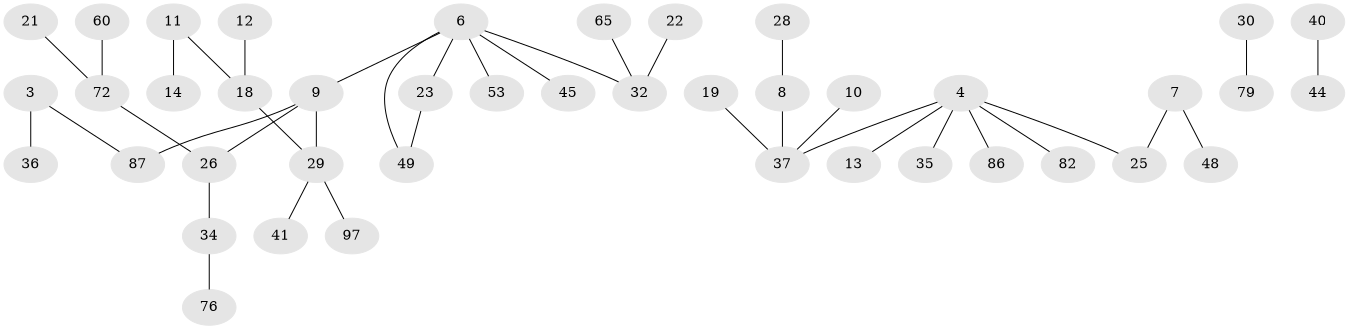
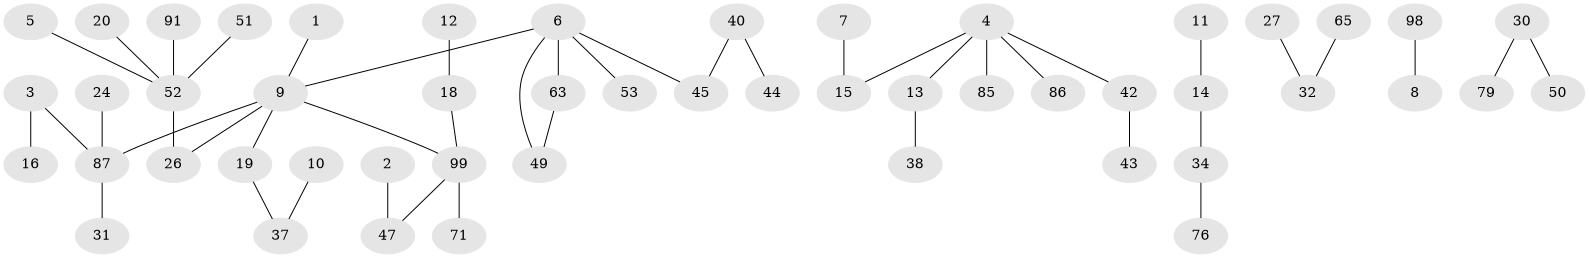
node "21": label "21" -> "91"
node "5": added
node "60": label "60" -> "20"
node "51": added
node "1": added
node "22": label "22" -> "27"
node "28": label "28" -> "98"
edge "6" -- "32": removed
edge "11" -- "18": removed
edge "40" -- "45": added
node "24": added
node "72": label "72" -> "52"
node "23": label "23" -> "63"
node "50": added
edge "4" -- "37": removed
edge "9" -- "19": added
edge "8" -- "37": removed
node "36": label "36" -> "16"
node "29": label "29" -> "99"
node "2": added
node "38": added
node "35": label "35" -> "85"
node "82": label "82" -> "42"
node "43": added
node "25": label "25" -> "15"
node "48": removed
edge "26" -- "34": now "14" -- "34"
node "31": added
node "41": label "41" -> "71"
node "97": label "97" -> "47"
